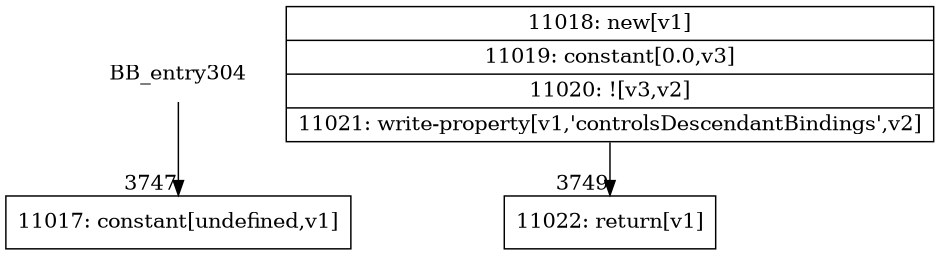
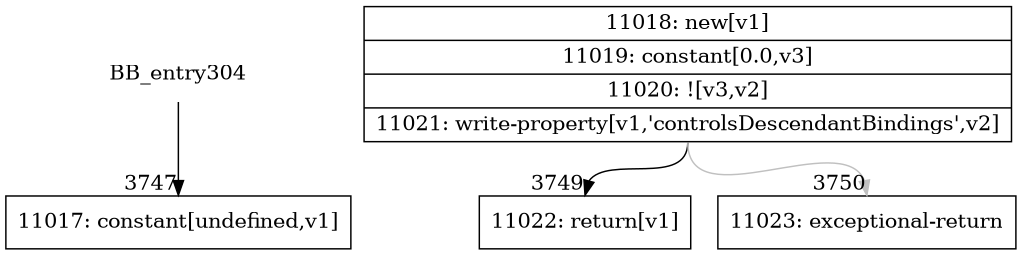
node "11023: exceptional-return": added
